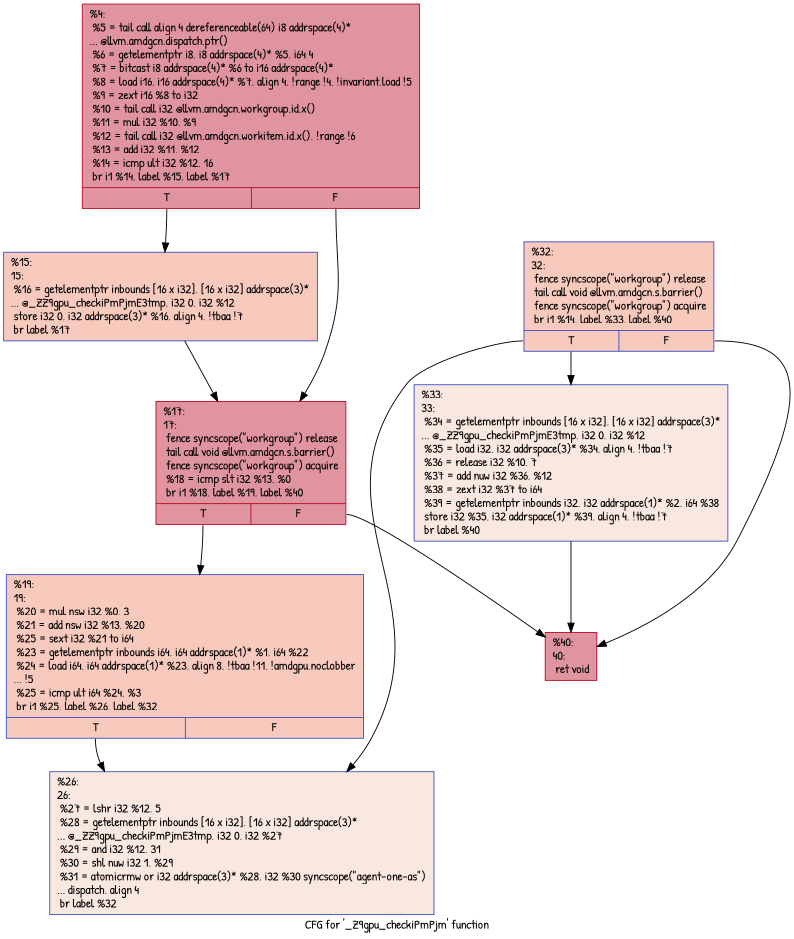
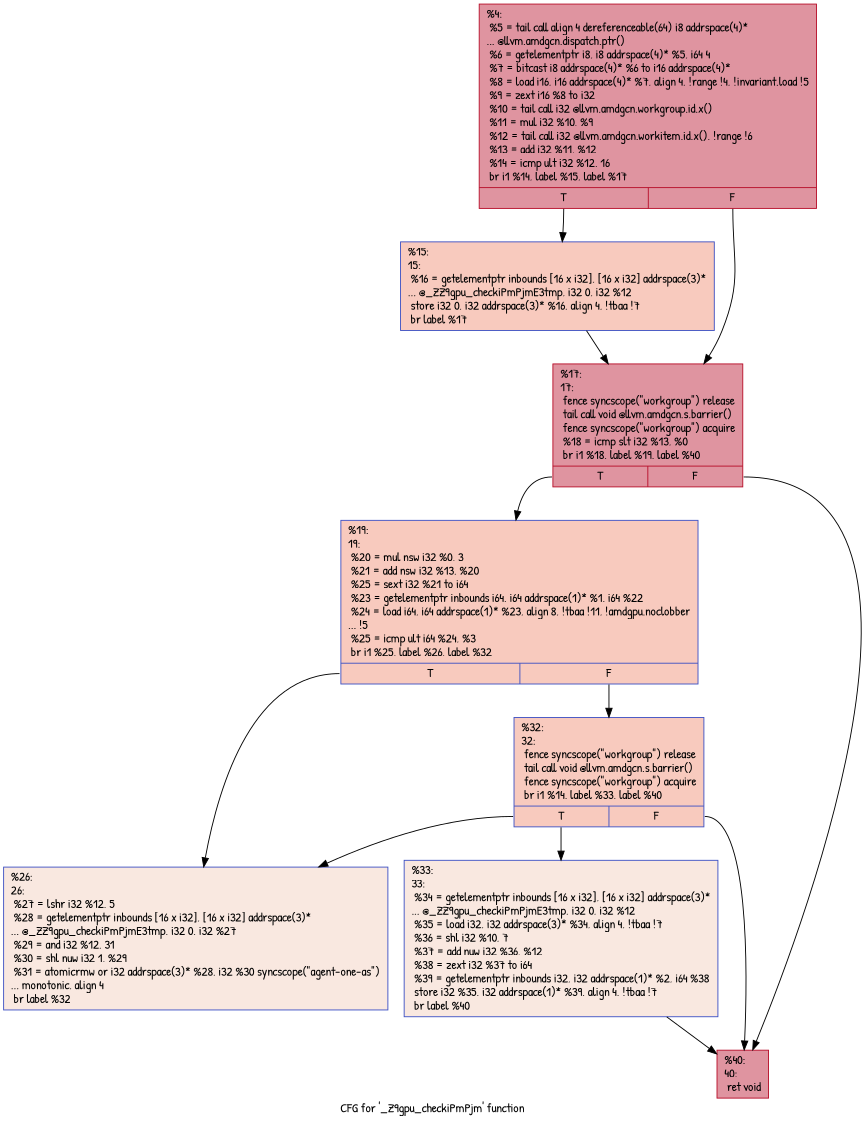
node "%33:": text "%36 = release i32 %10, 7" -> "%36 = shl i32 %10, 7"
edge "%19:" -> "%32:": added
node "%26:": text "... dispatch, align 4" -> "... monotonic, align 4"
